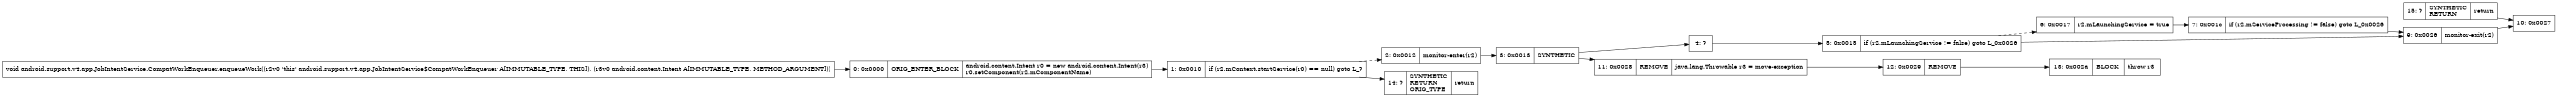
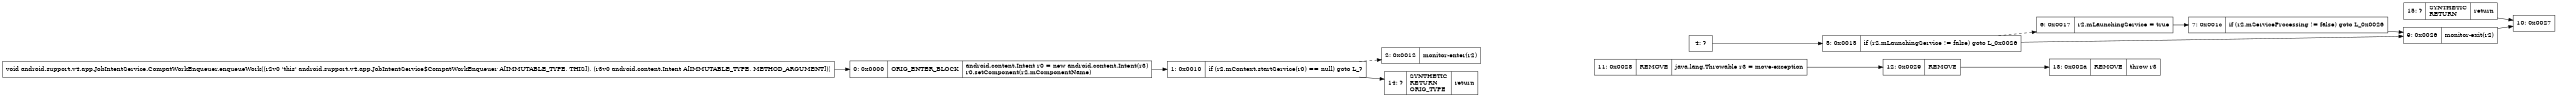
node "3: 0x0013": removed
node "13: 0x002a": text "BLOCK" -> "REMOVE"
